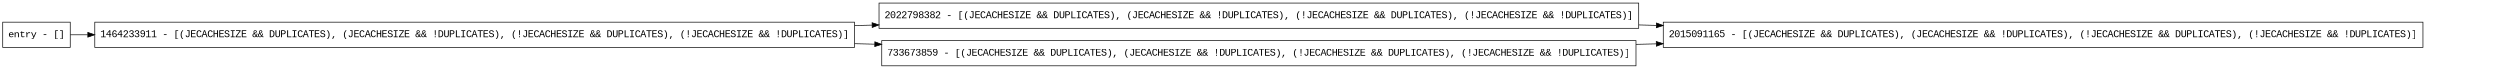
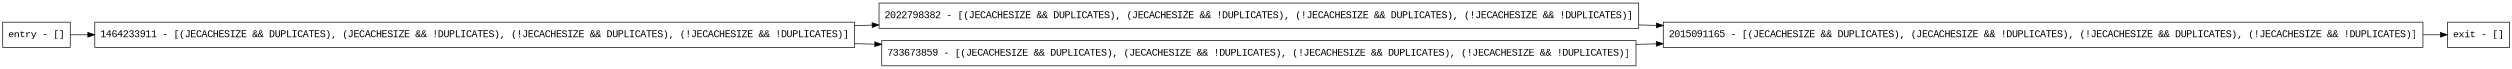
node "exit - []": added
